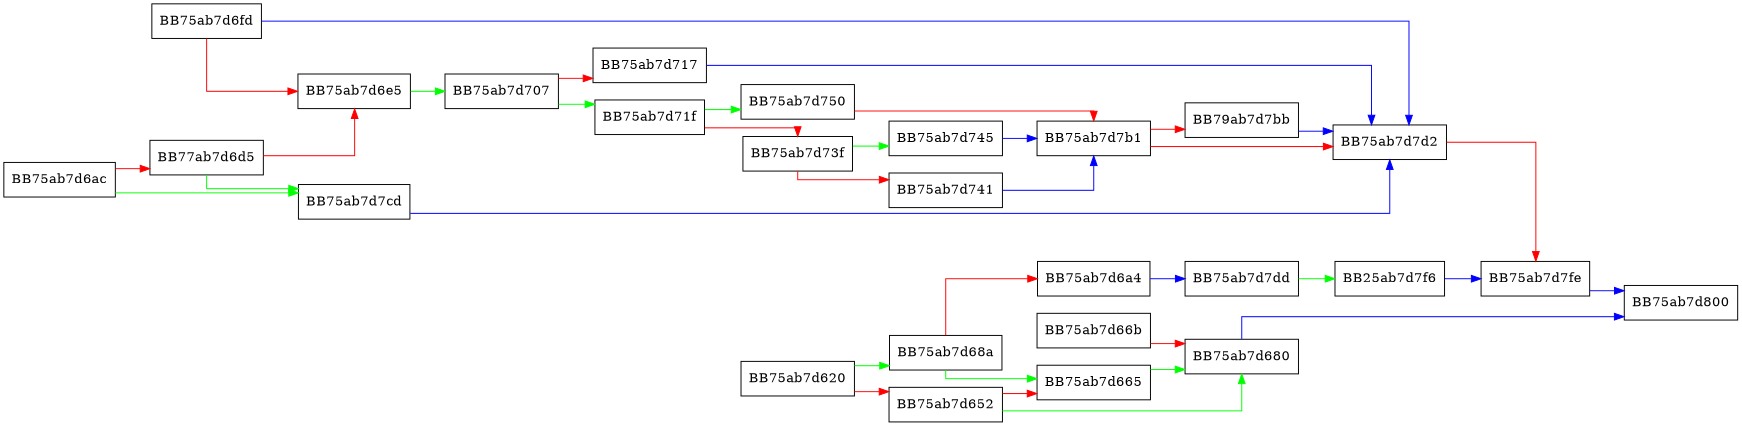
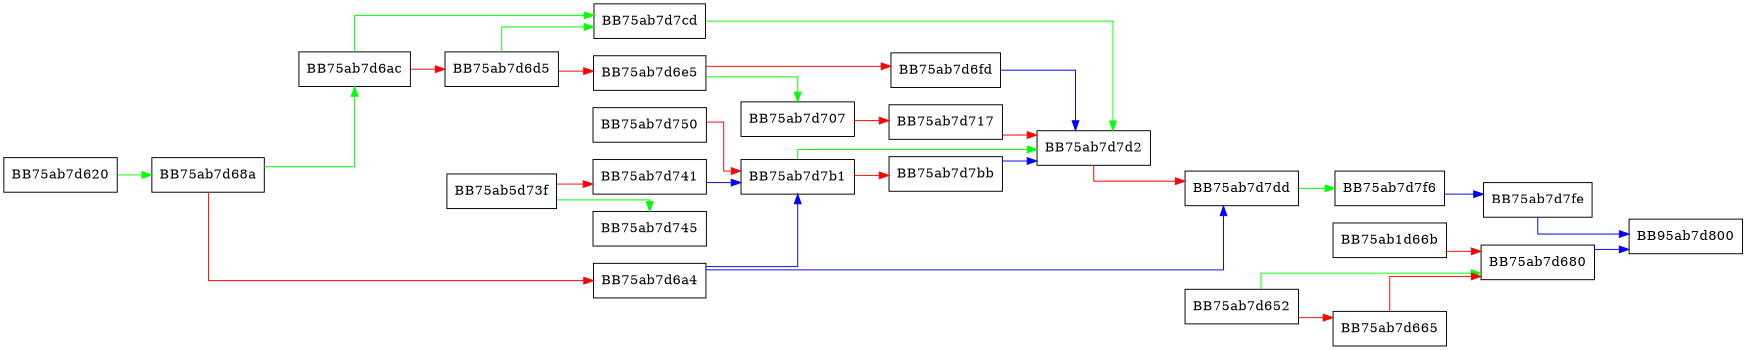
edge "BB75ab7d717" -> "BB75ab7d7d2": color blue -> red
edge "BB75ab7d6fd" -> "BB75ab7d6e5": reversed
node "BB75ab7d71f": removed
node "BB79ab7d7bb": label "BB79ab7d7bb" -> "BB75ab7d7bb"
edge "BB75ab7d745" -> "BB75ab7d7b1": now "BB75ab7d6a4" -> "BB75ab7d7b1"
edge "BB75ab7d7b1" -> "BB75ab7d7d2": color red -> green
edge "BB75ab7d7d2" -> "BB75ab7d7fe": now "BB75ab7d7d2" -> "BB75ab7d7dd"
node "BB75ab7d73f": label "BB75ab7d73f" -> "BB75ab5d73f"
node "BB77ab7d6d5": label "BB77ab7d6d5" -> "BB75ab7d6d5"
edge "BB75ab7d7cd" -> "BB75ab7d7d2": color blue -> green
node "BB25ab7d7f6": label "BB25ab7d7f6" -> "BB75ab7d7f6"
node "BB75ab7d800": label "BB75ab7d800" -> "BB95ab7d800"
node "BB75ab7d66b": label "BB75ab7d66b" -> "BB75ab1d66b"
edge "BB75ab7d665" -> "BB75ab7d680": color green -> red
edge "BB75ab7d68a" -> "BB75ab7d665": now "BB75ab7d68a" -> "BB75ab7d6ac"
edge "BB75ab7d620" -> "BB75ab7d652": removed
